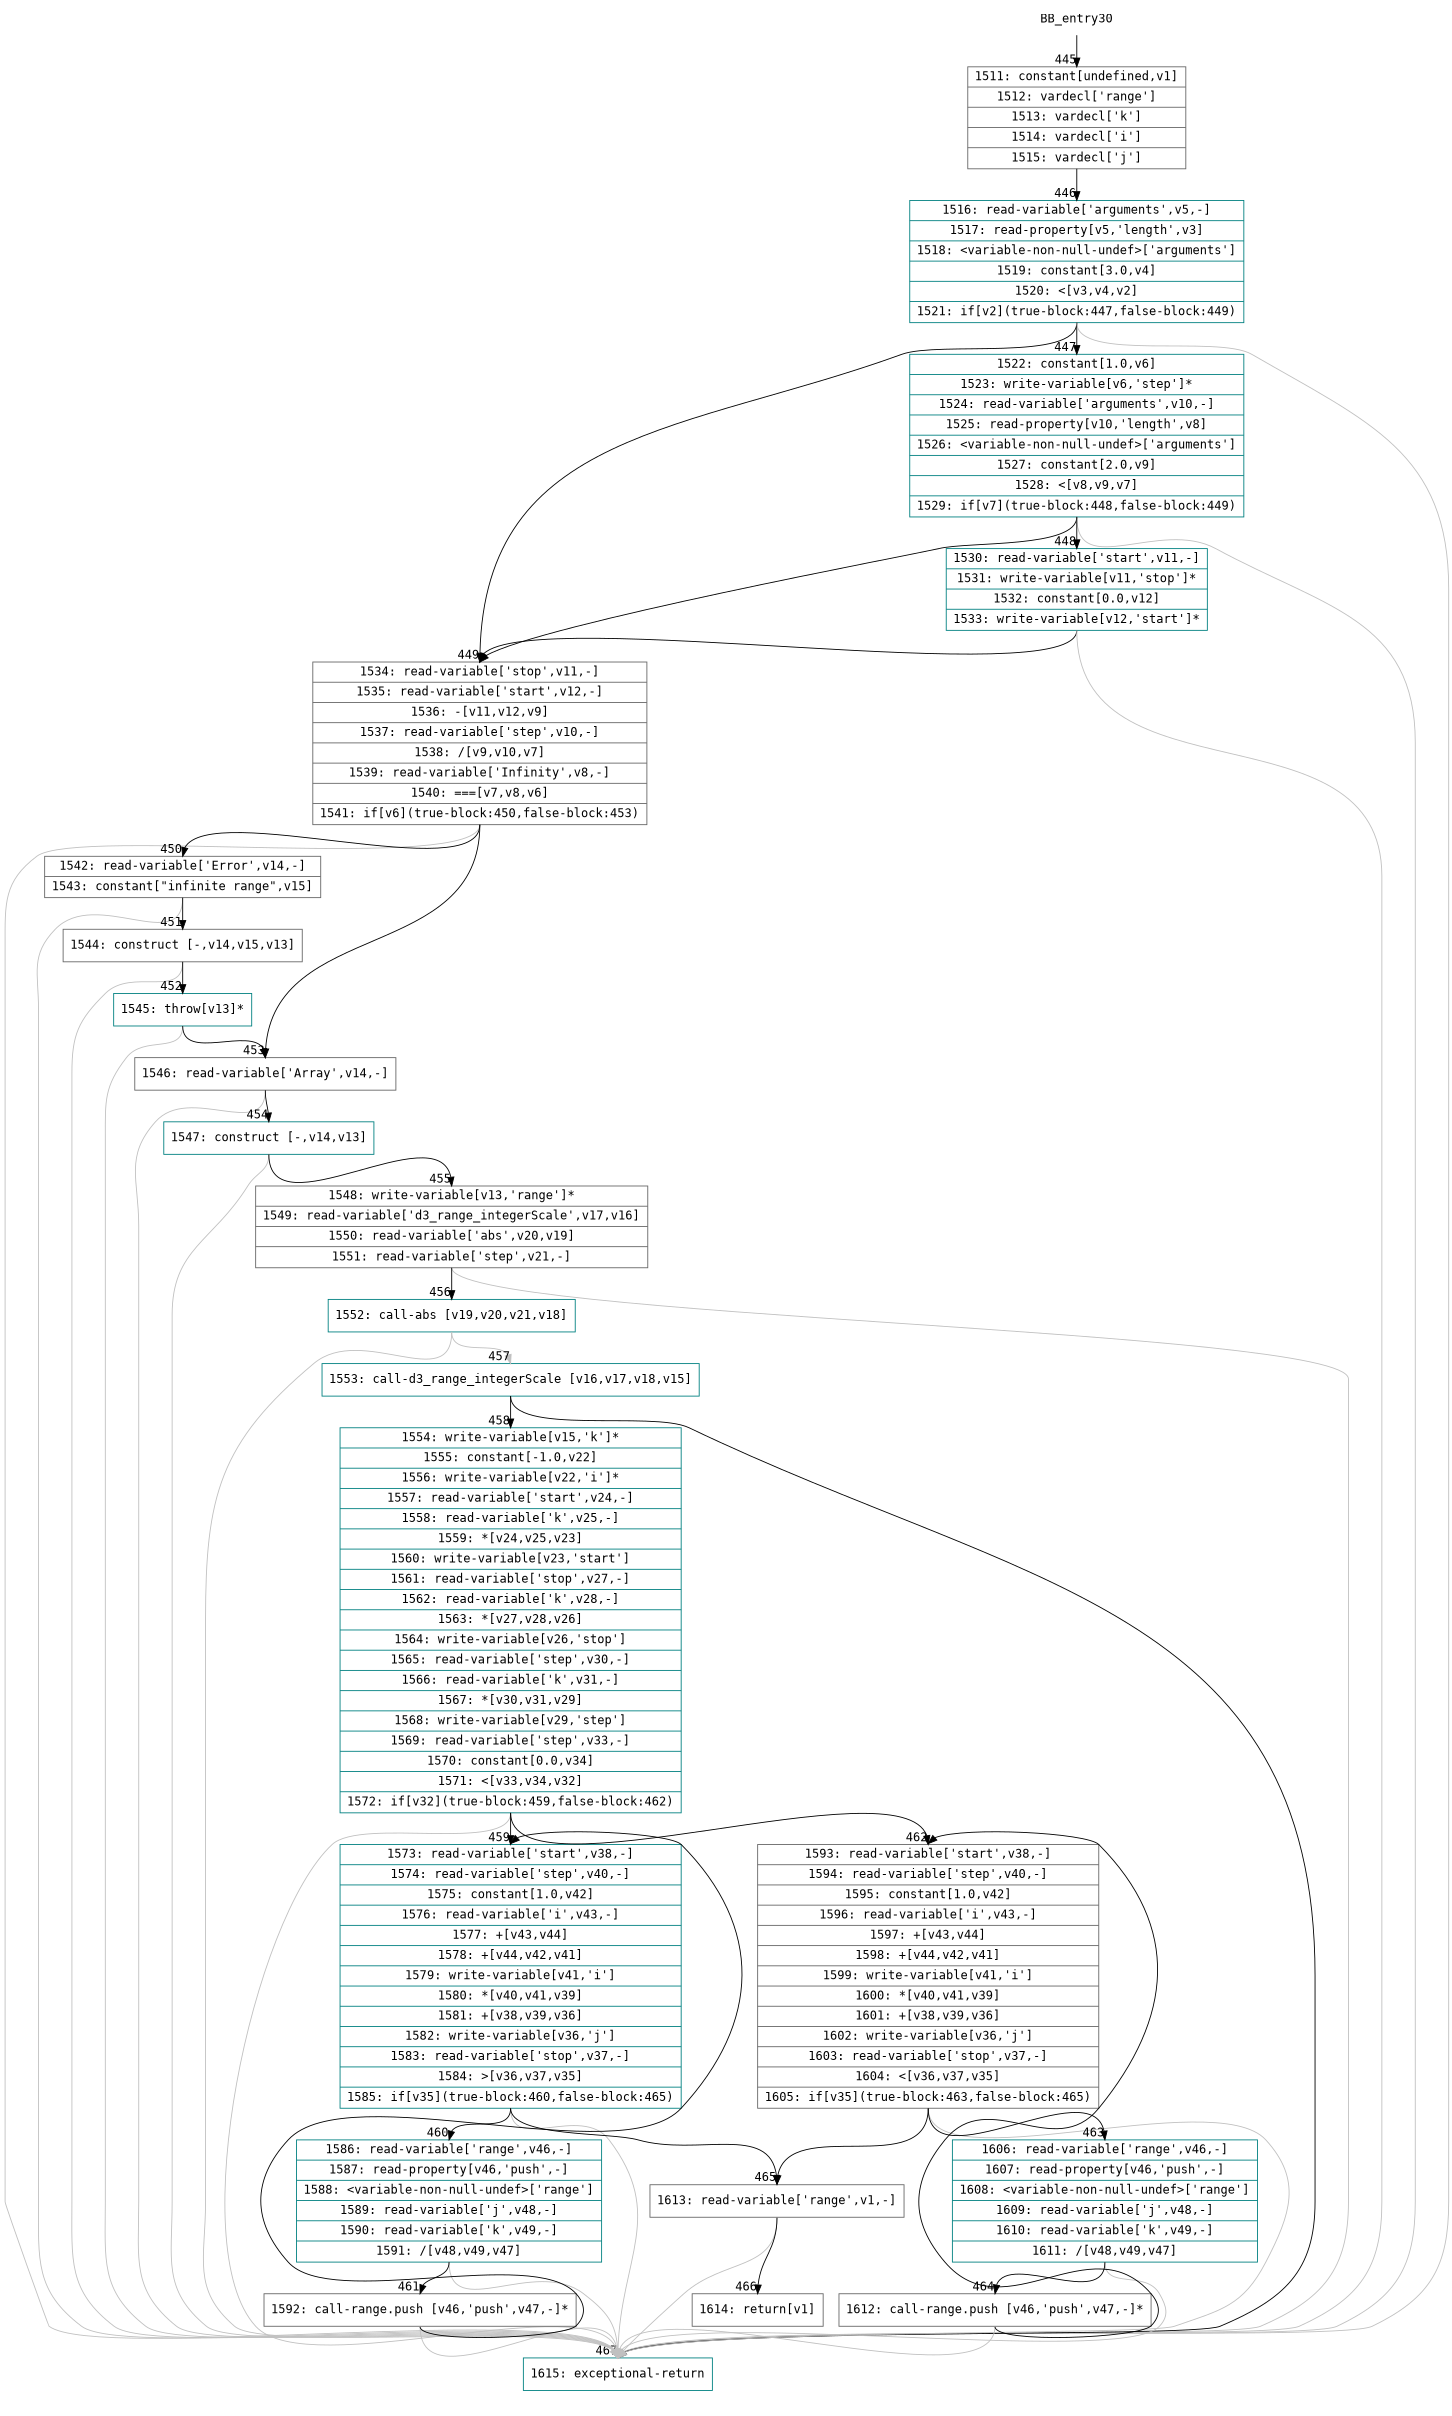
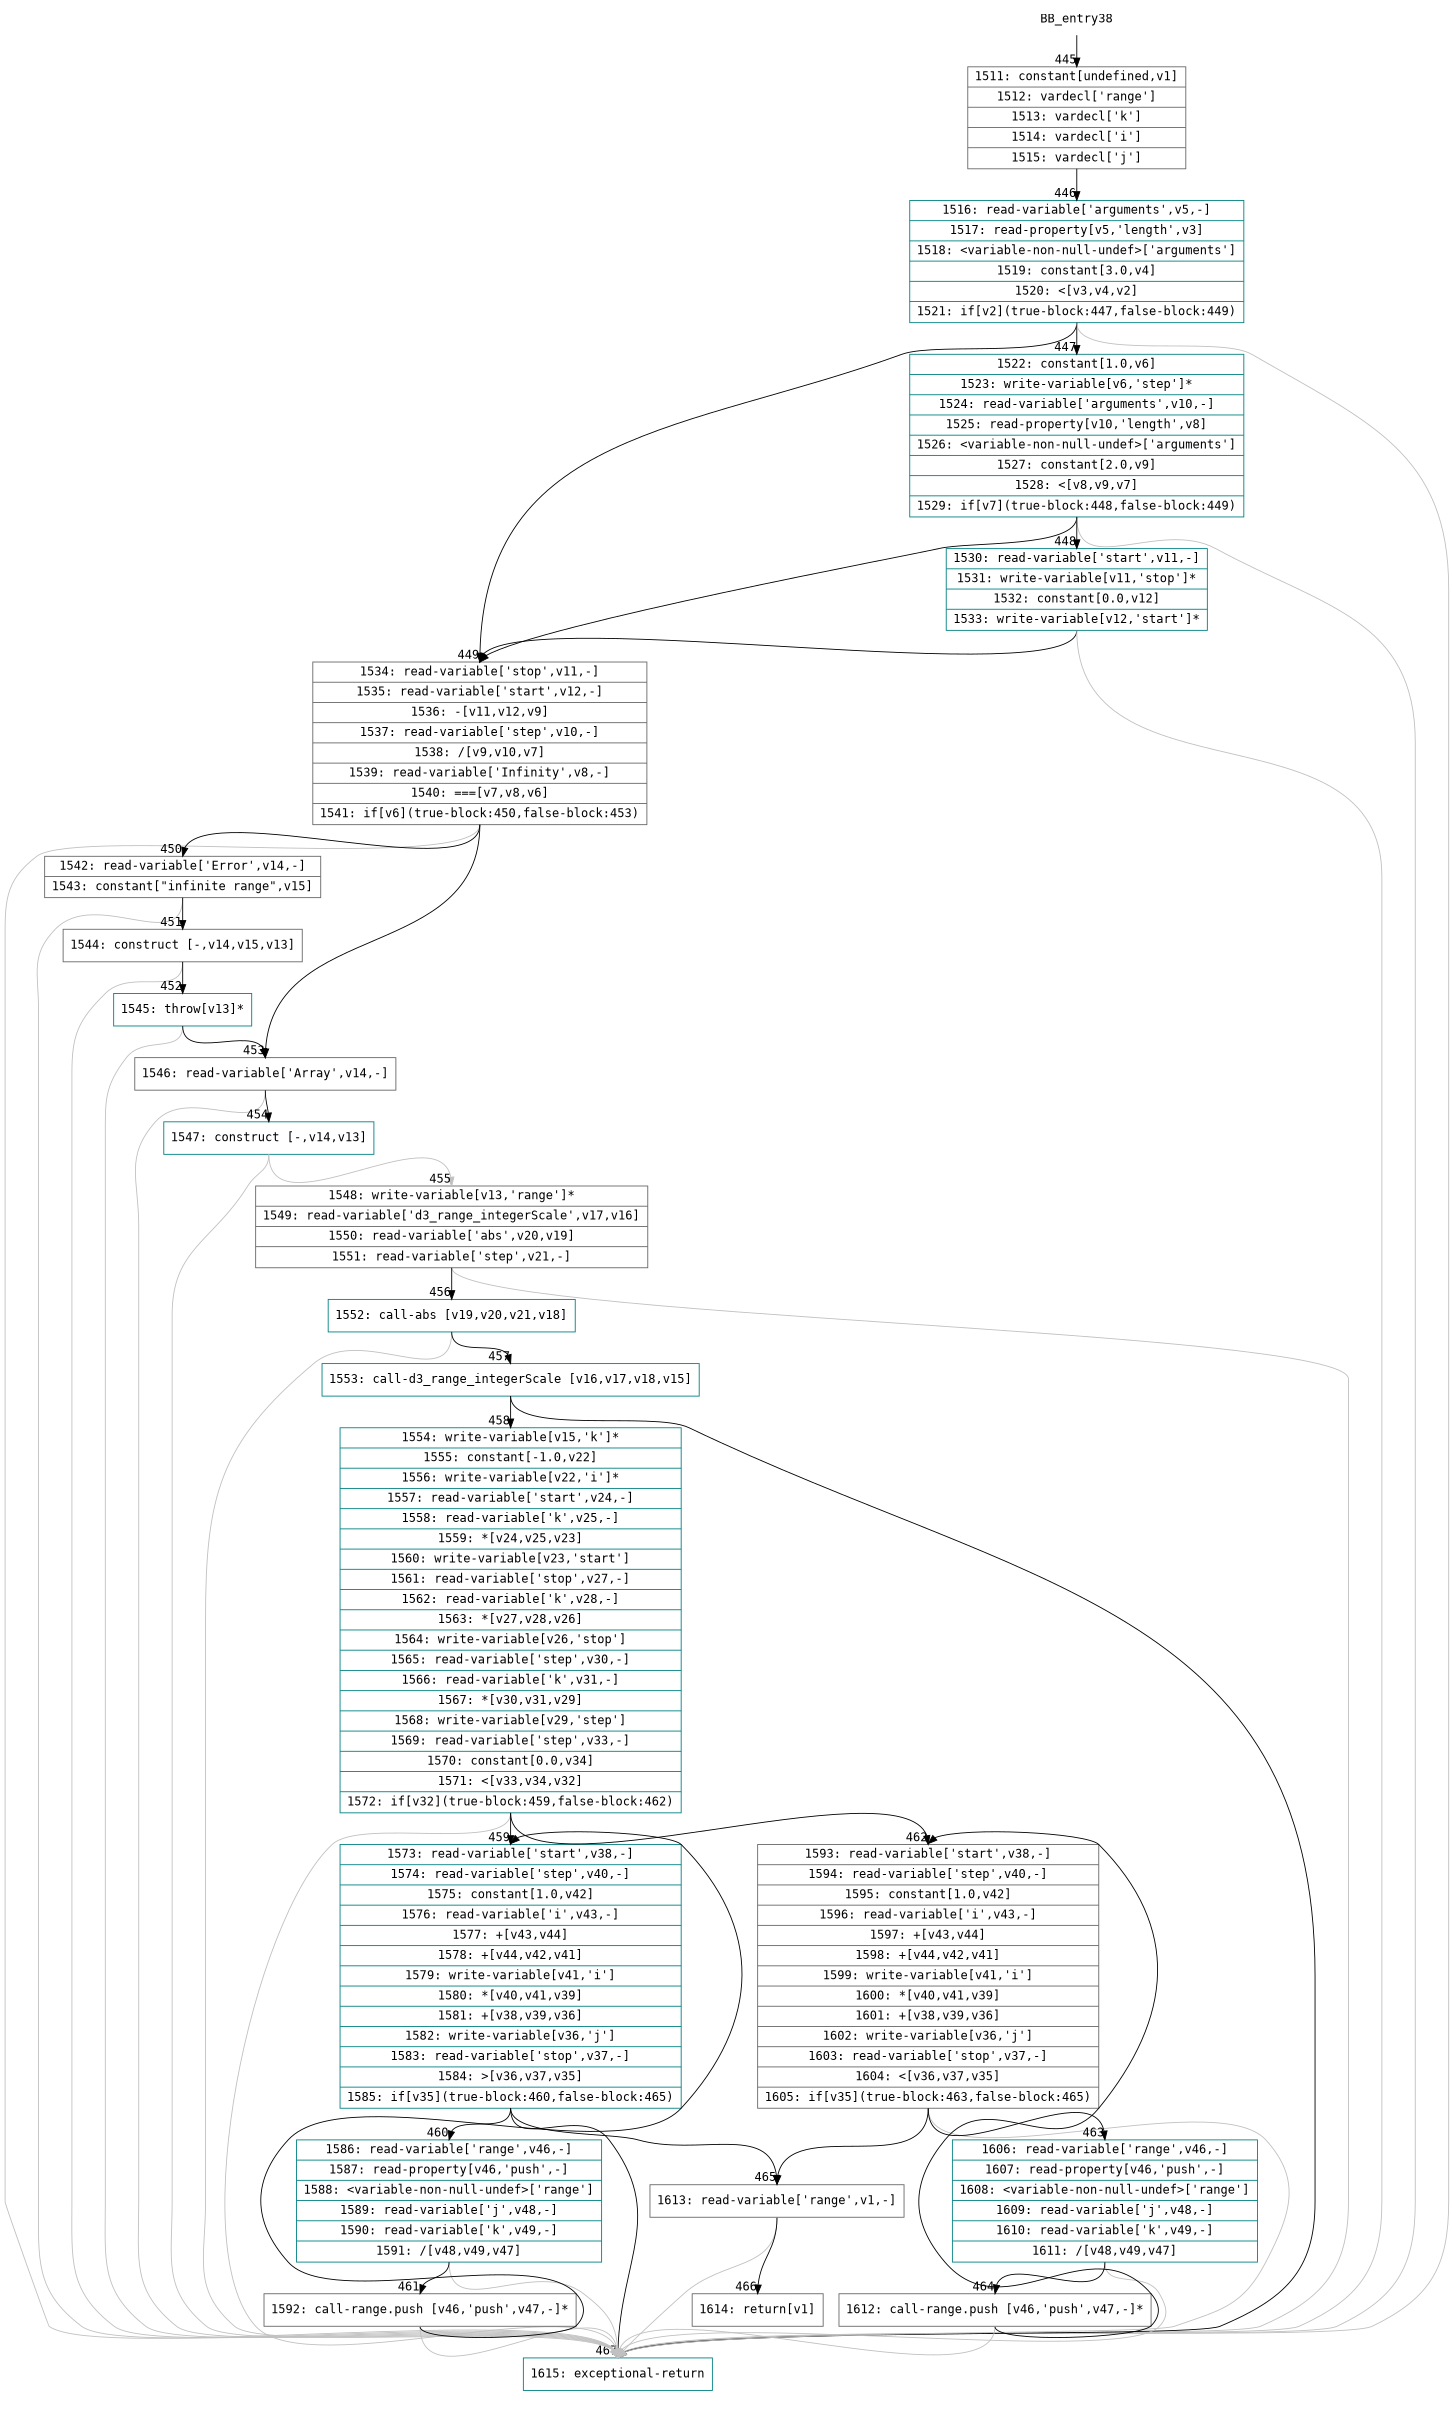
node "BB_entry30": label "BB_entry30" -> "BB_entry38"
edge "1547: construct [-,v14,v13]" -> "1548: write-variable[v13,'range']*": color black -> gray
edge "1552: call-abs [v19,v20,v21,v18]" -> "1553: call-d3_range_integerScale [v16,v17,v18,v15]": color gray -> black
edge "1573: read-variable['start',v38,-]" -> "1615: exceptional-return": color gray -> black
